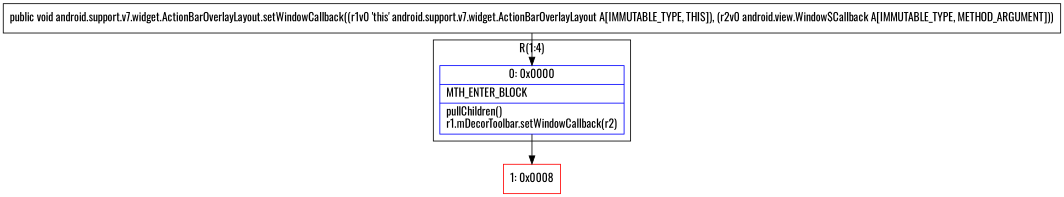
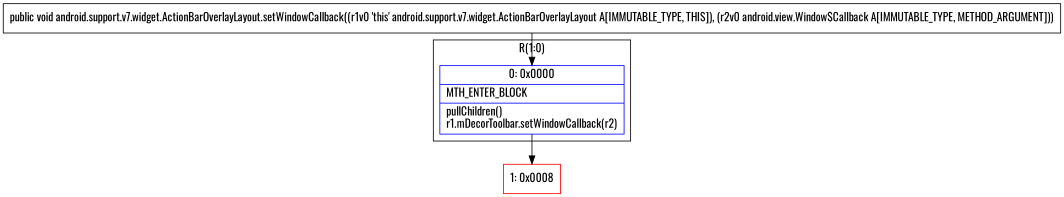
cluster "R(1:4)": label "R(1:4)" -> "R(1:0)"
